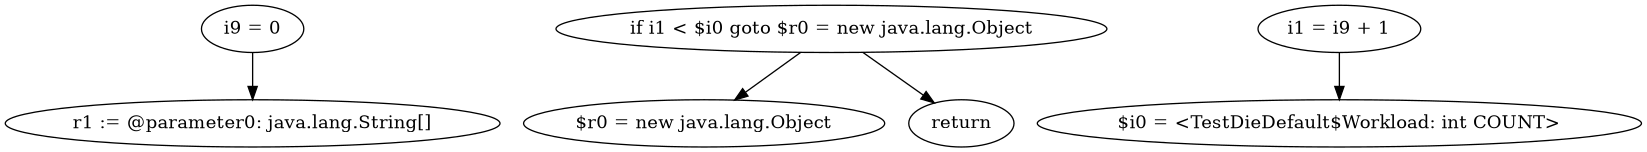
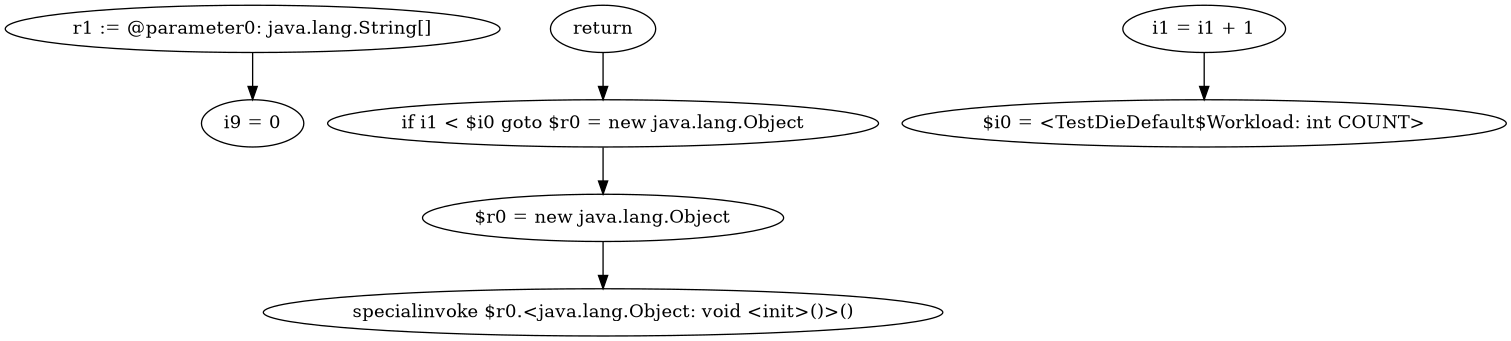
node "i1 = i9 + 1": label "i1 = i9 + 1" -> "i1 = i1 + 1"
edge "i9 = 0" -> "r1 := @parameter0: java.lang.String[]": reversed
edge "if i1 < $i0 goto $r0 = new java.lang.Object" -> "return": reversed
node "specialinvoke $r0.<java.lang.Object: void <init>()>()": added
